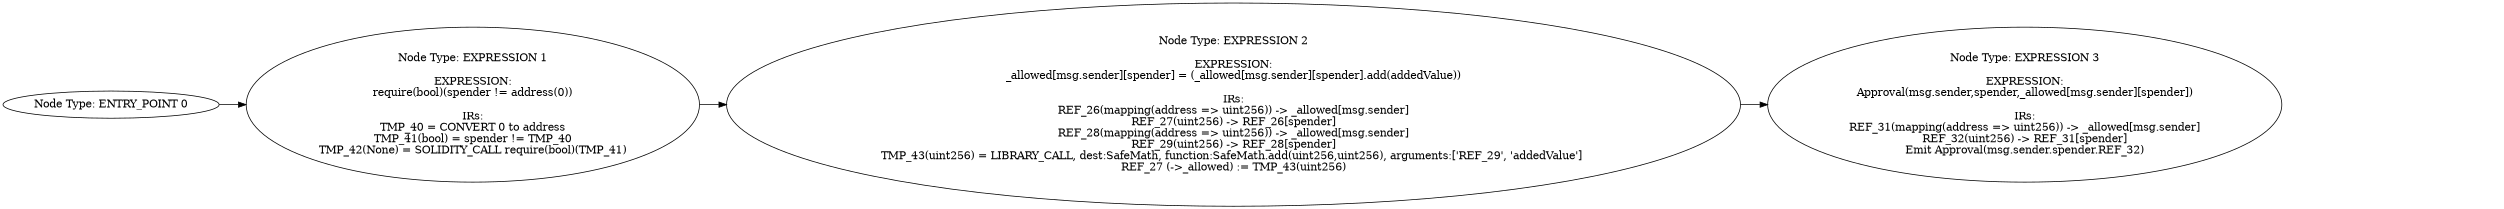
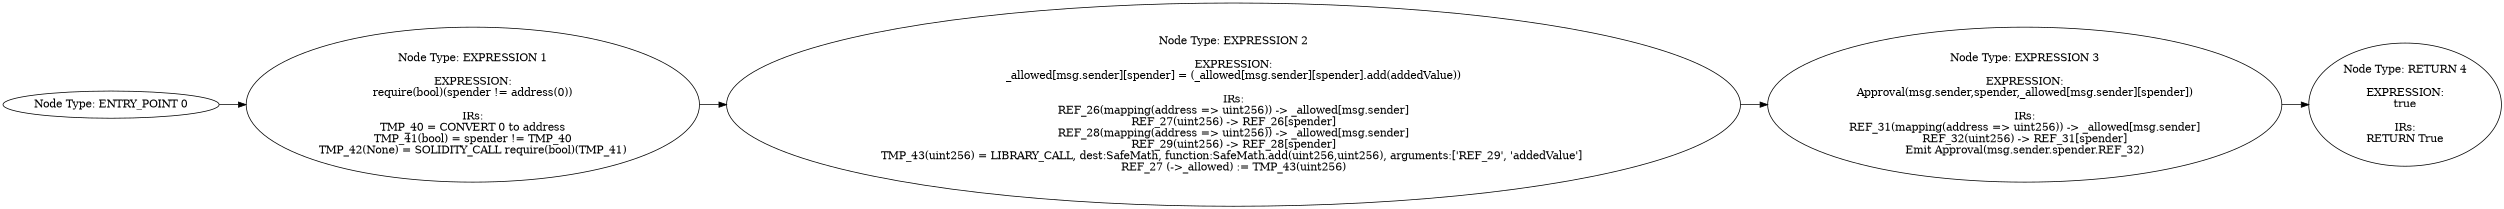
node "Node Type: RETURN 4 EXPRESSION: true IRs: RETURN True": added
